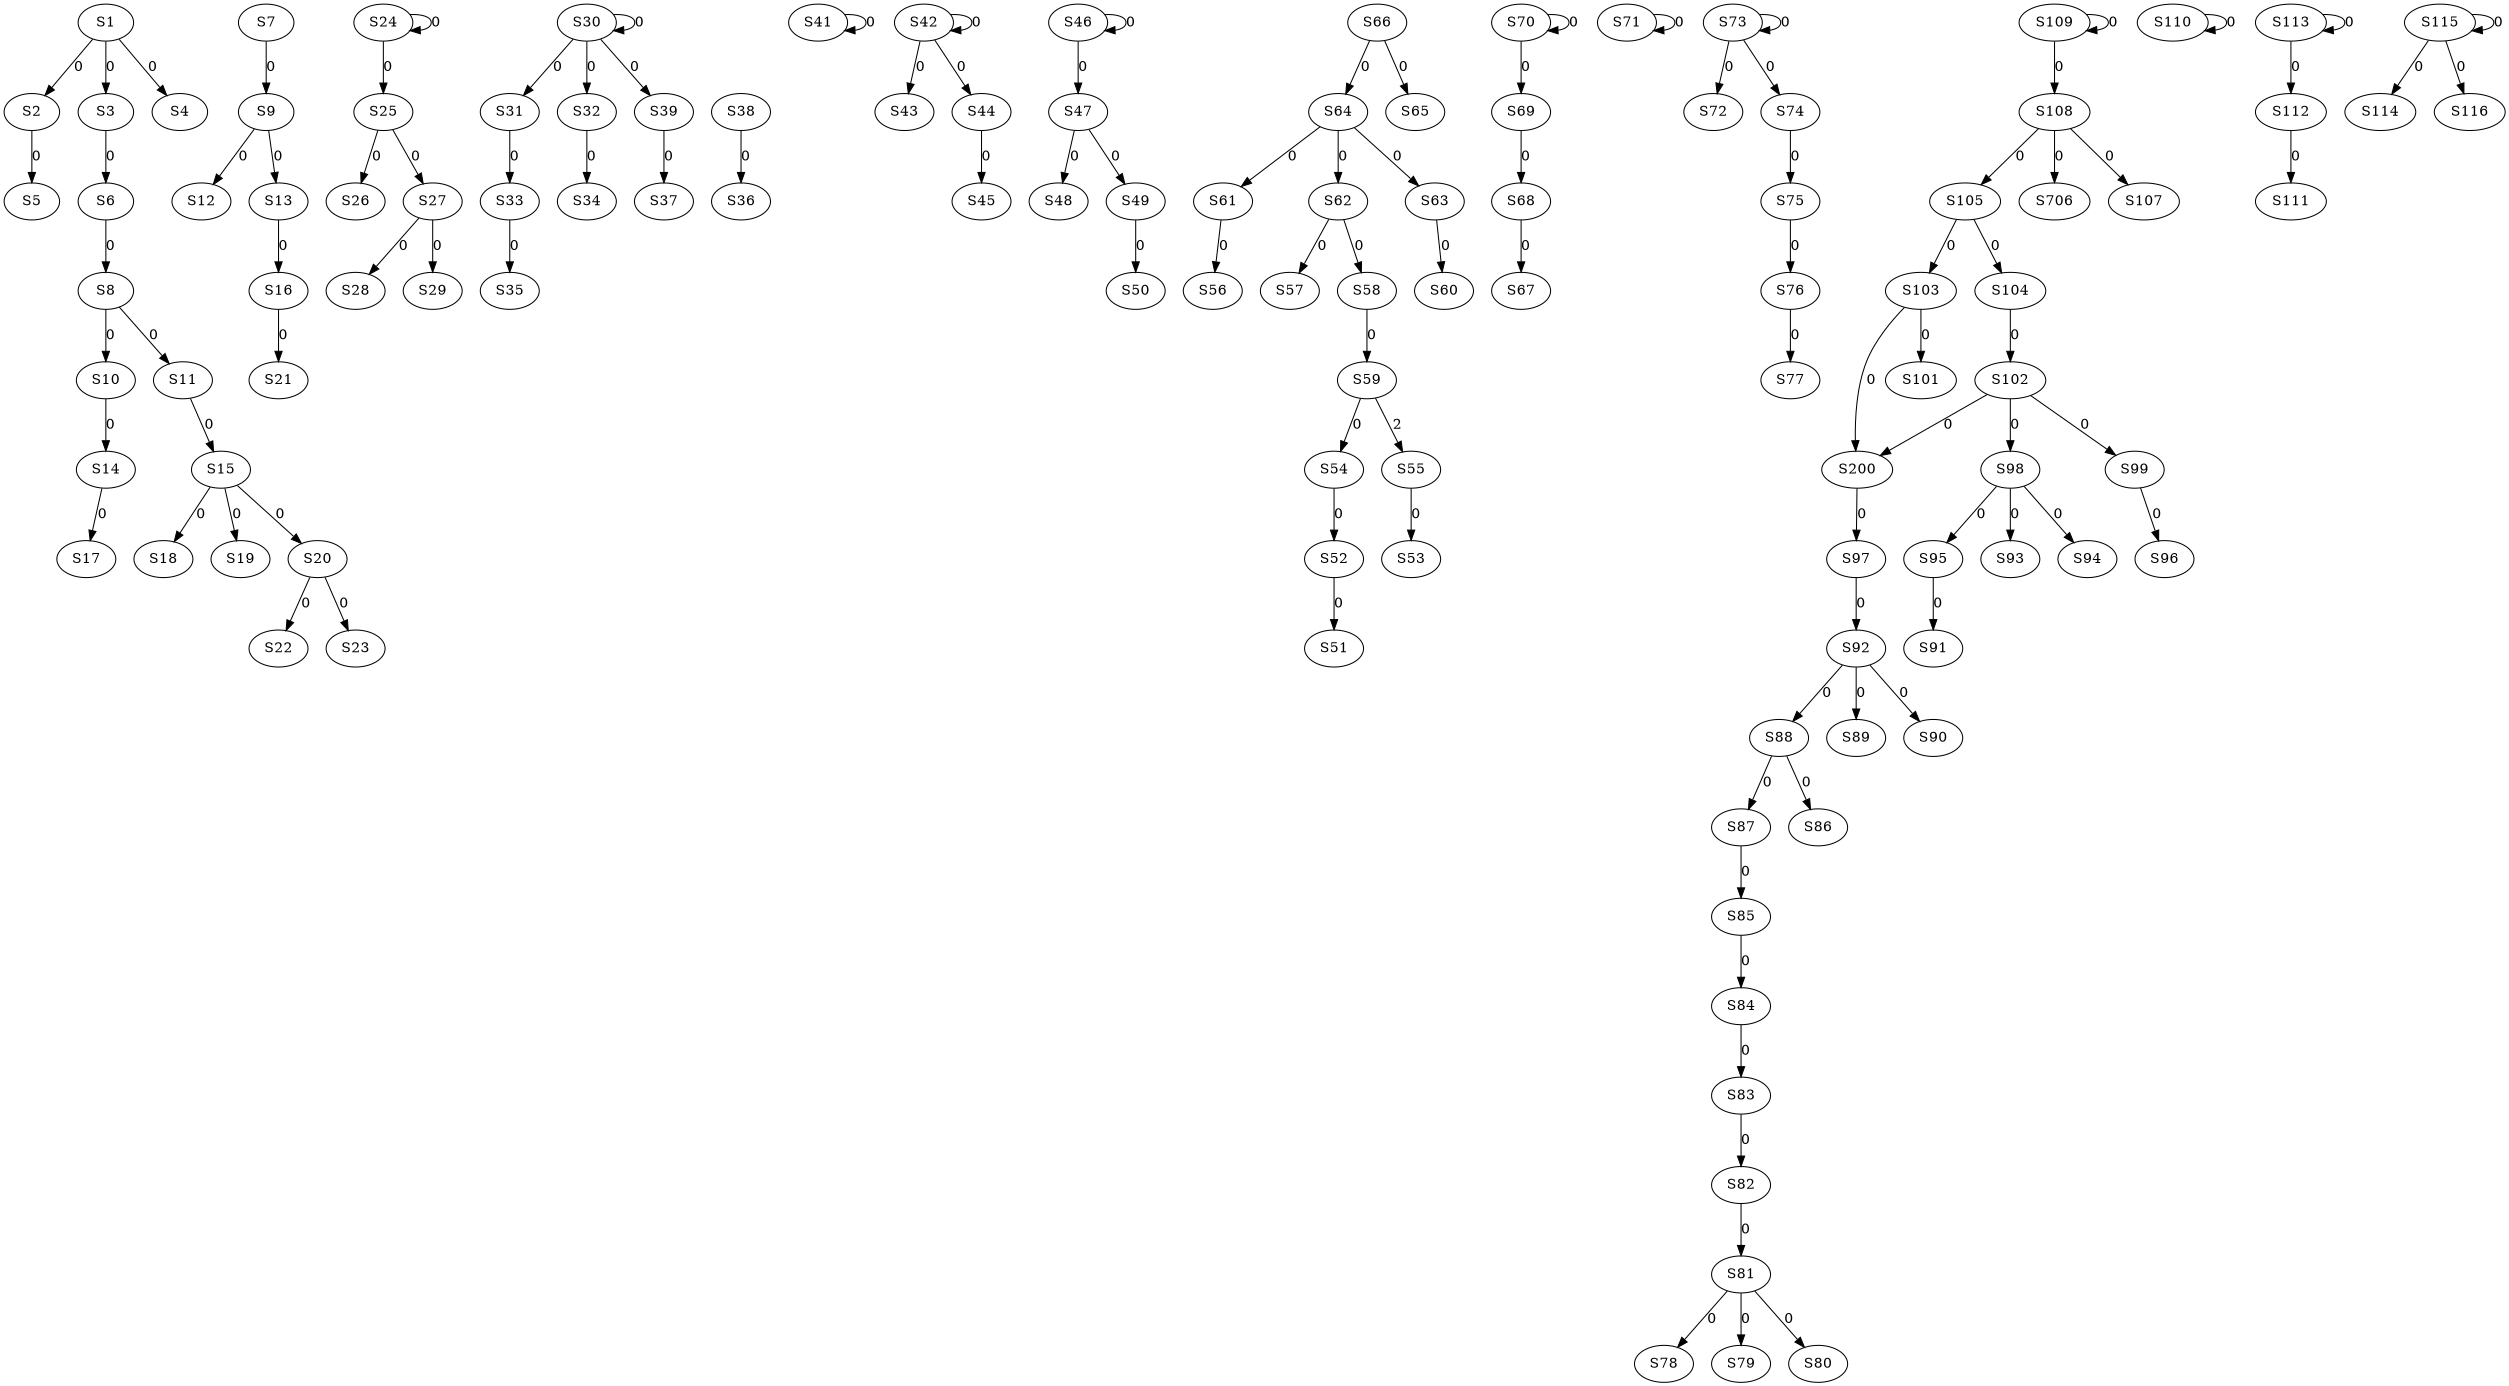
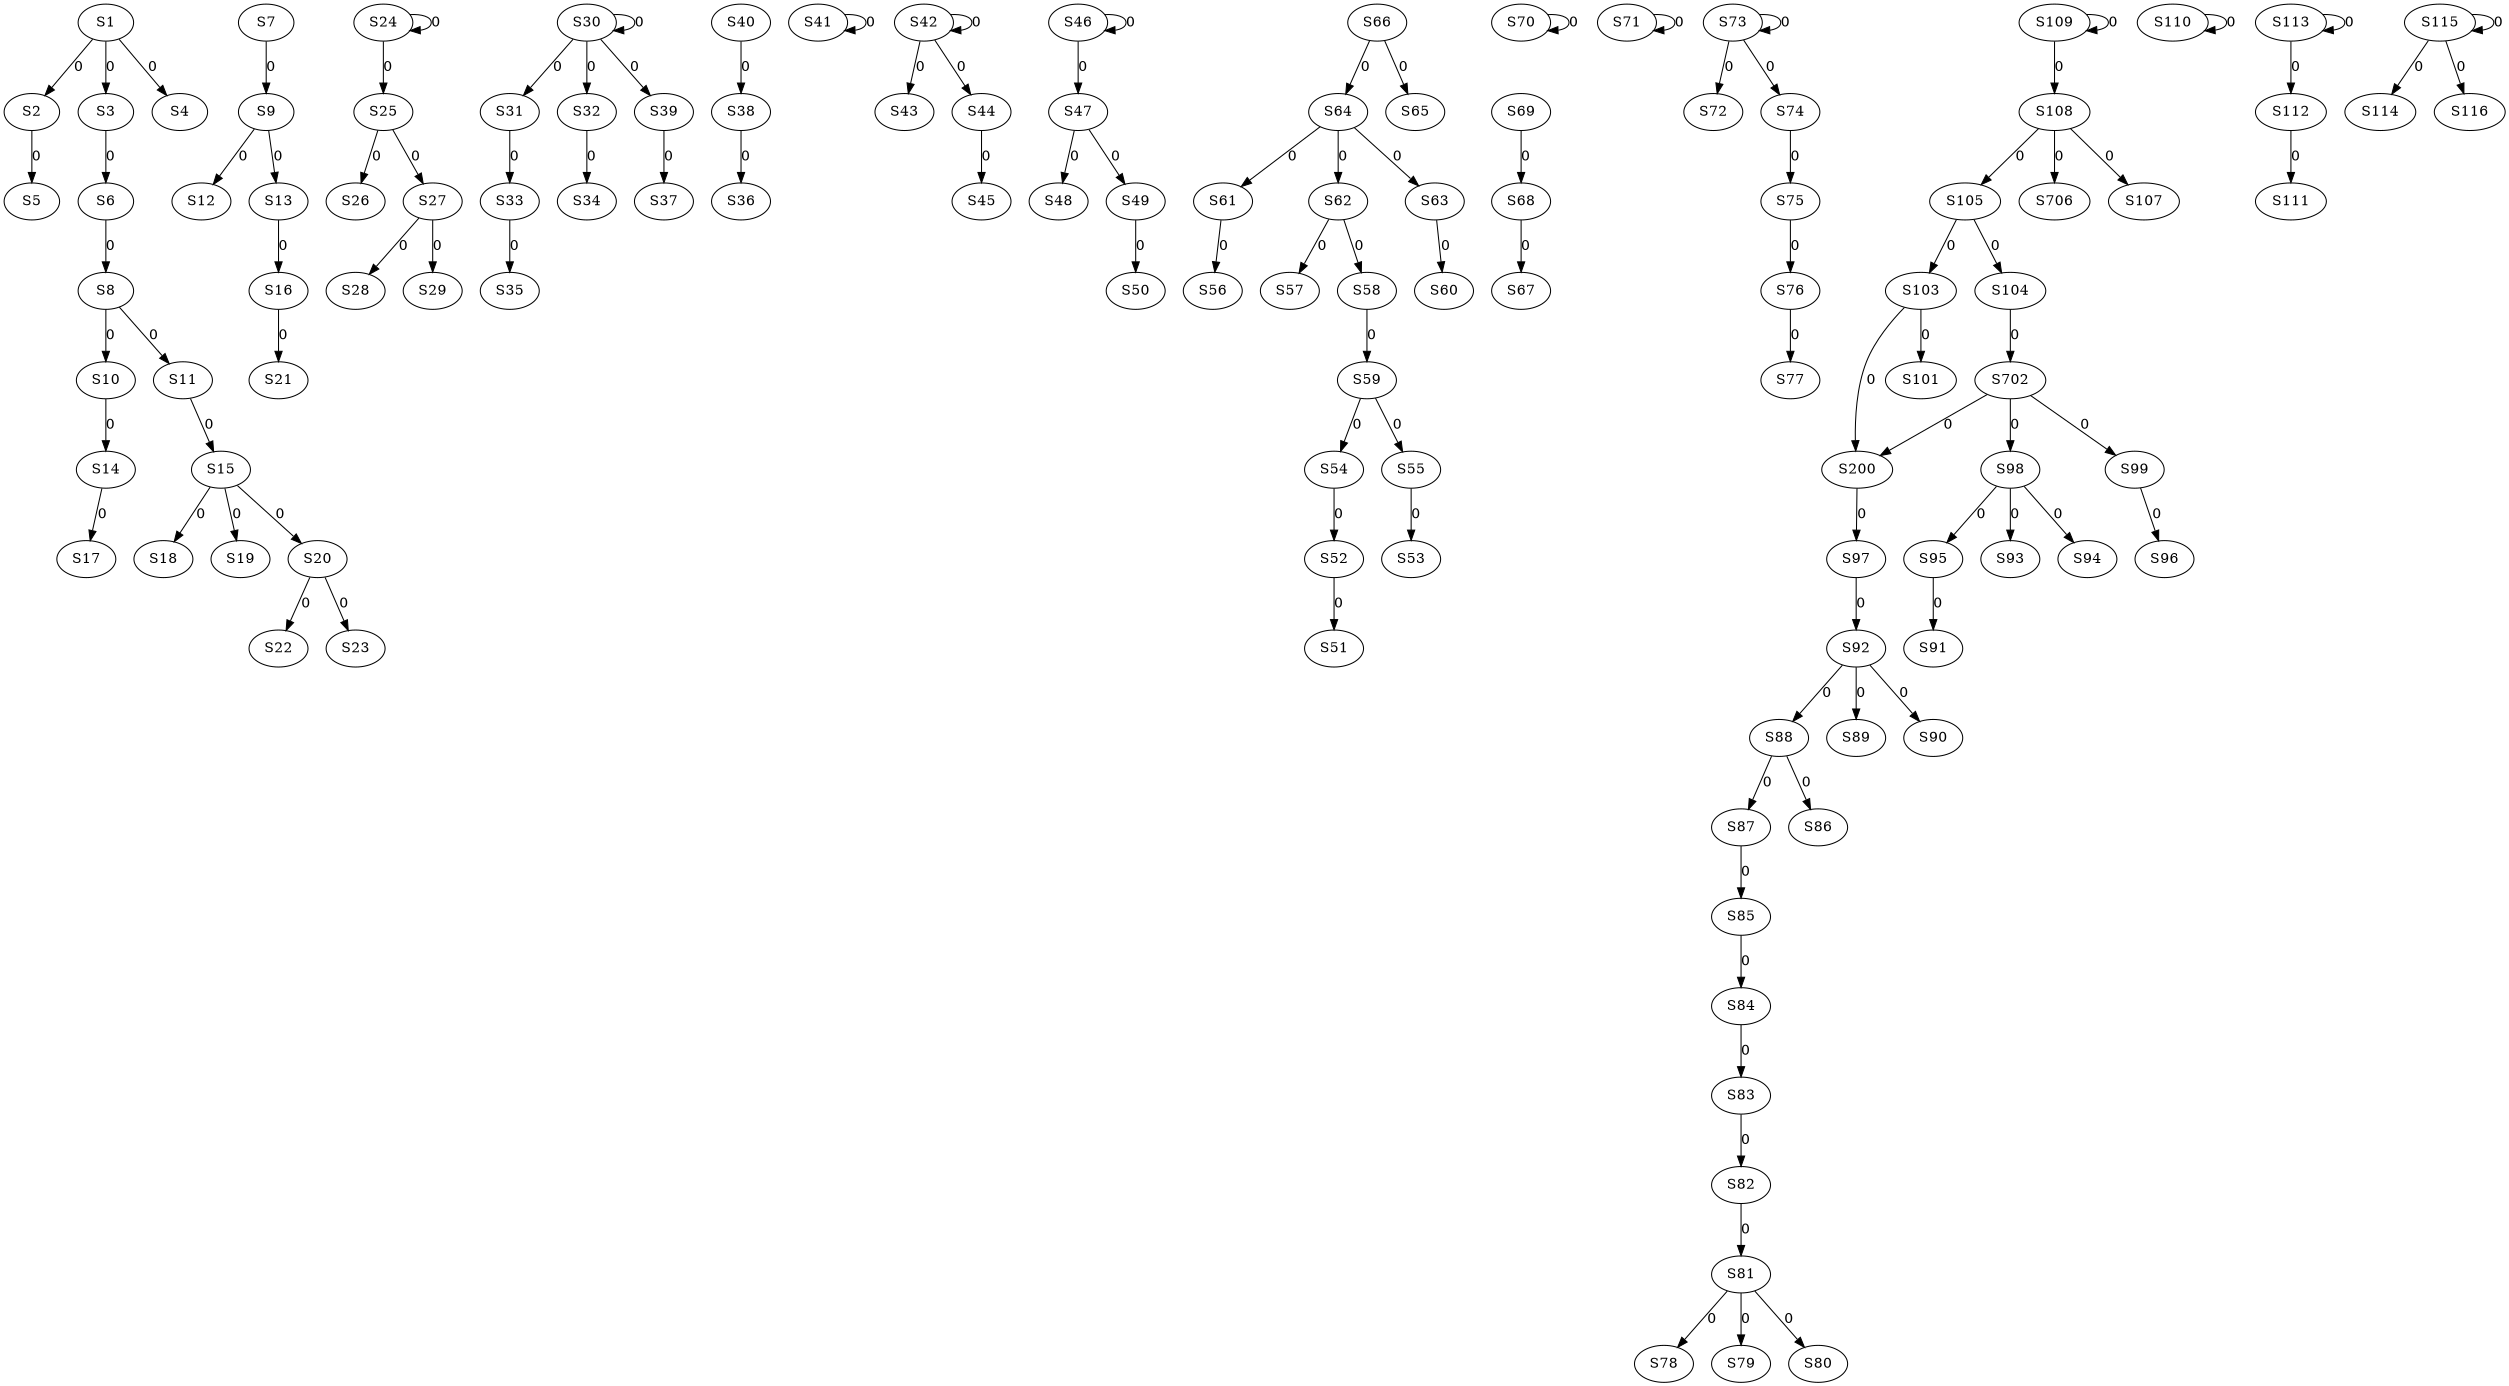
node "S40": added
edge "S70" -> "S69": removed, label "0"
node "S102": label "S102" -> "S702"
edge "S59" -> "S55": label "2" -> "0"
